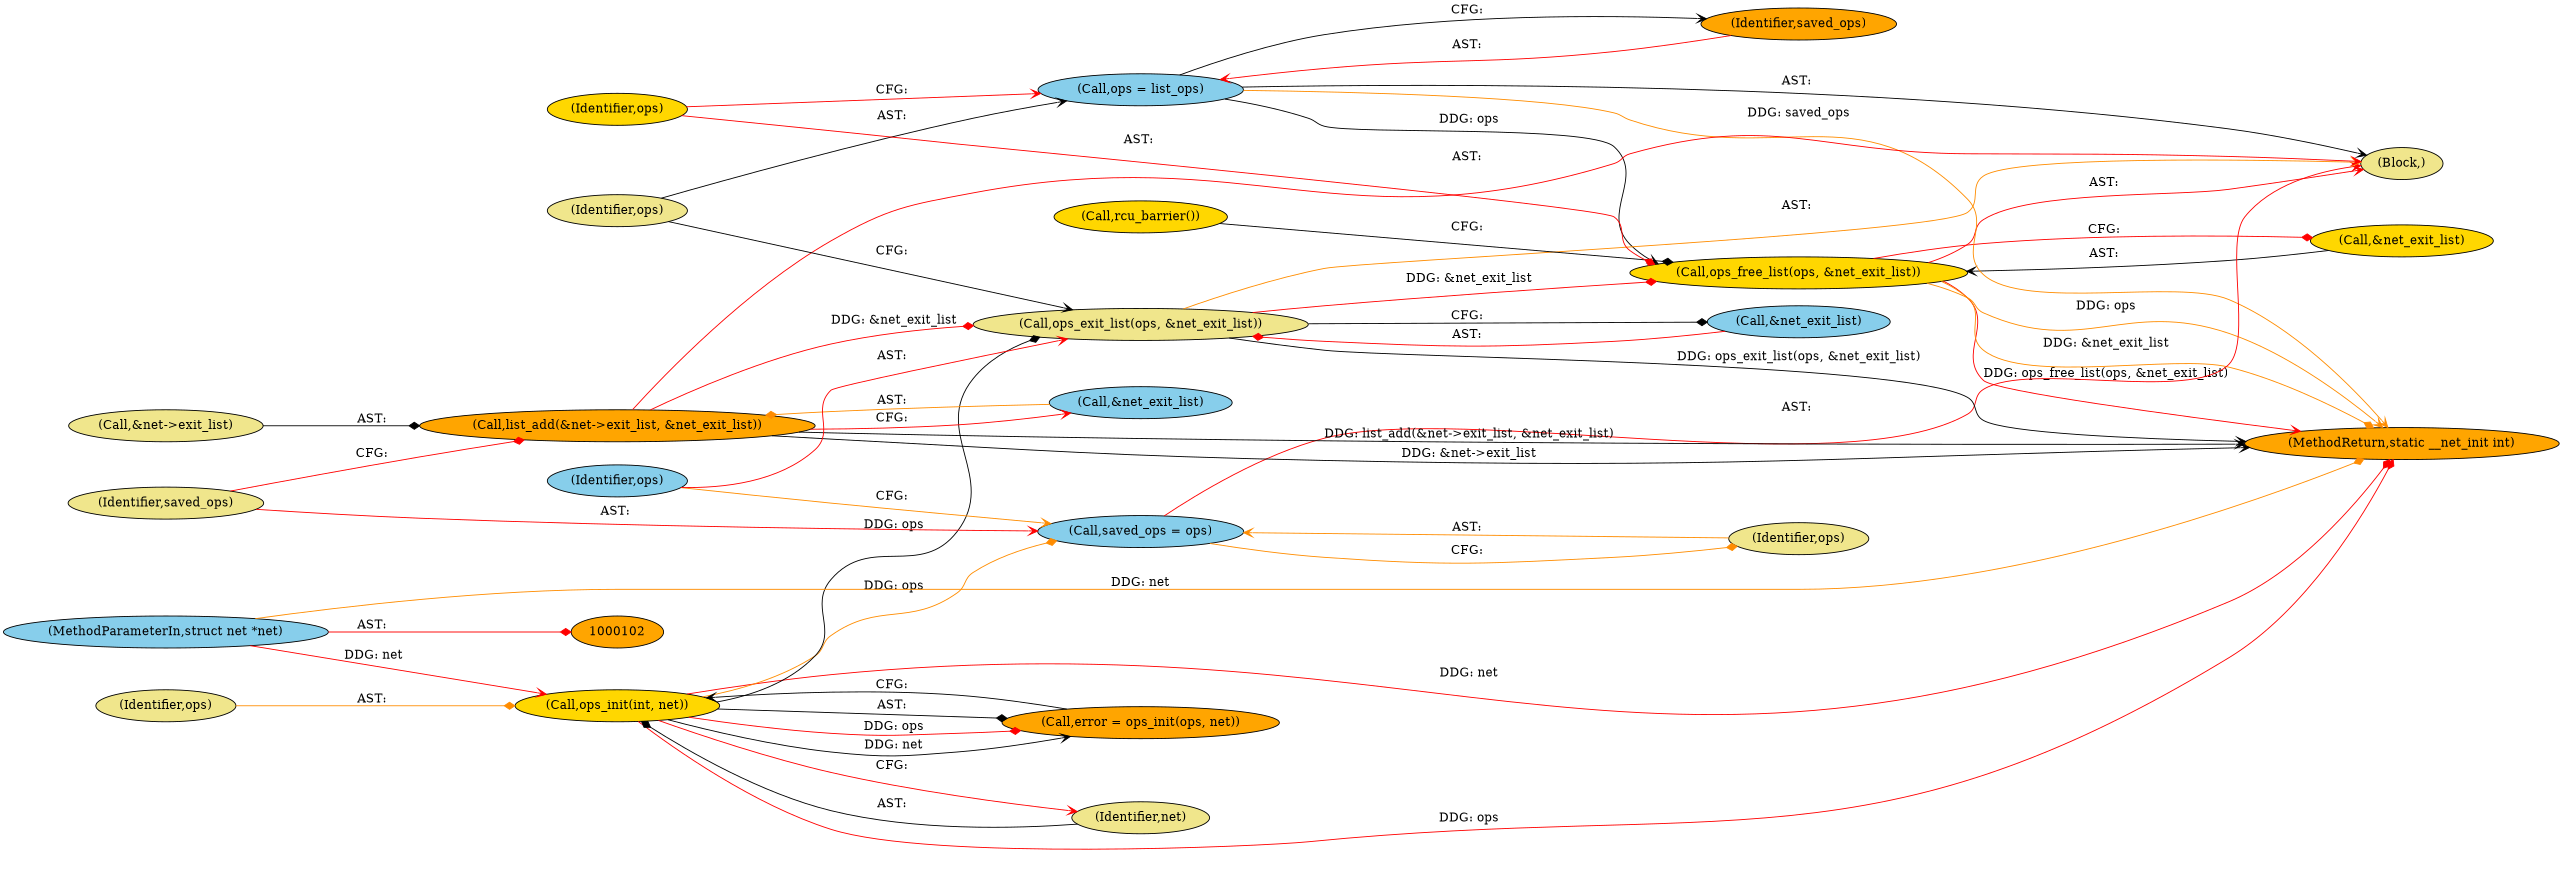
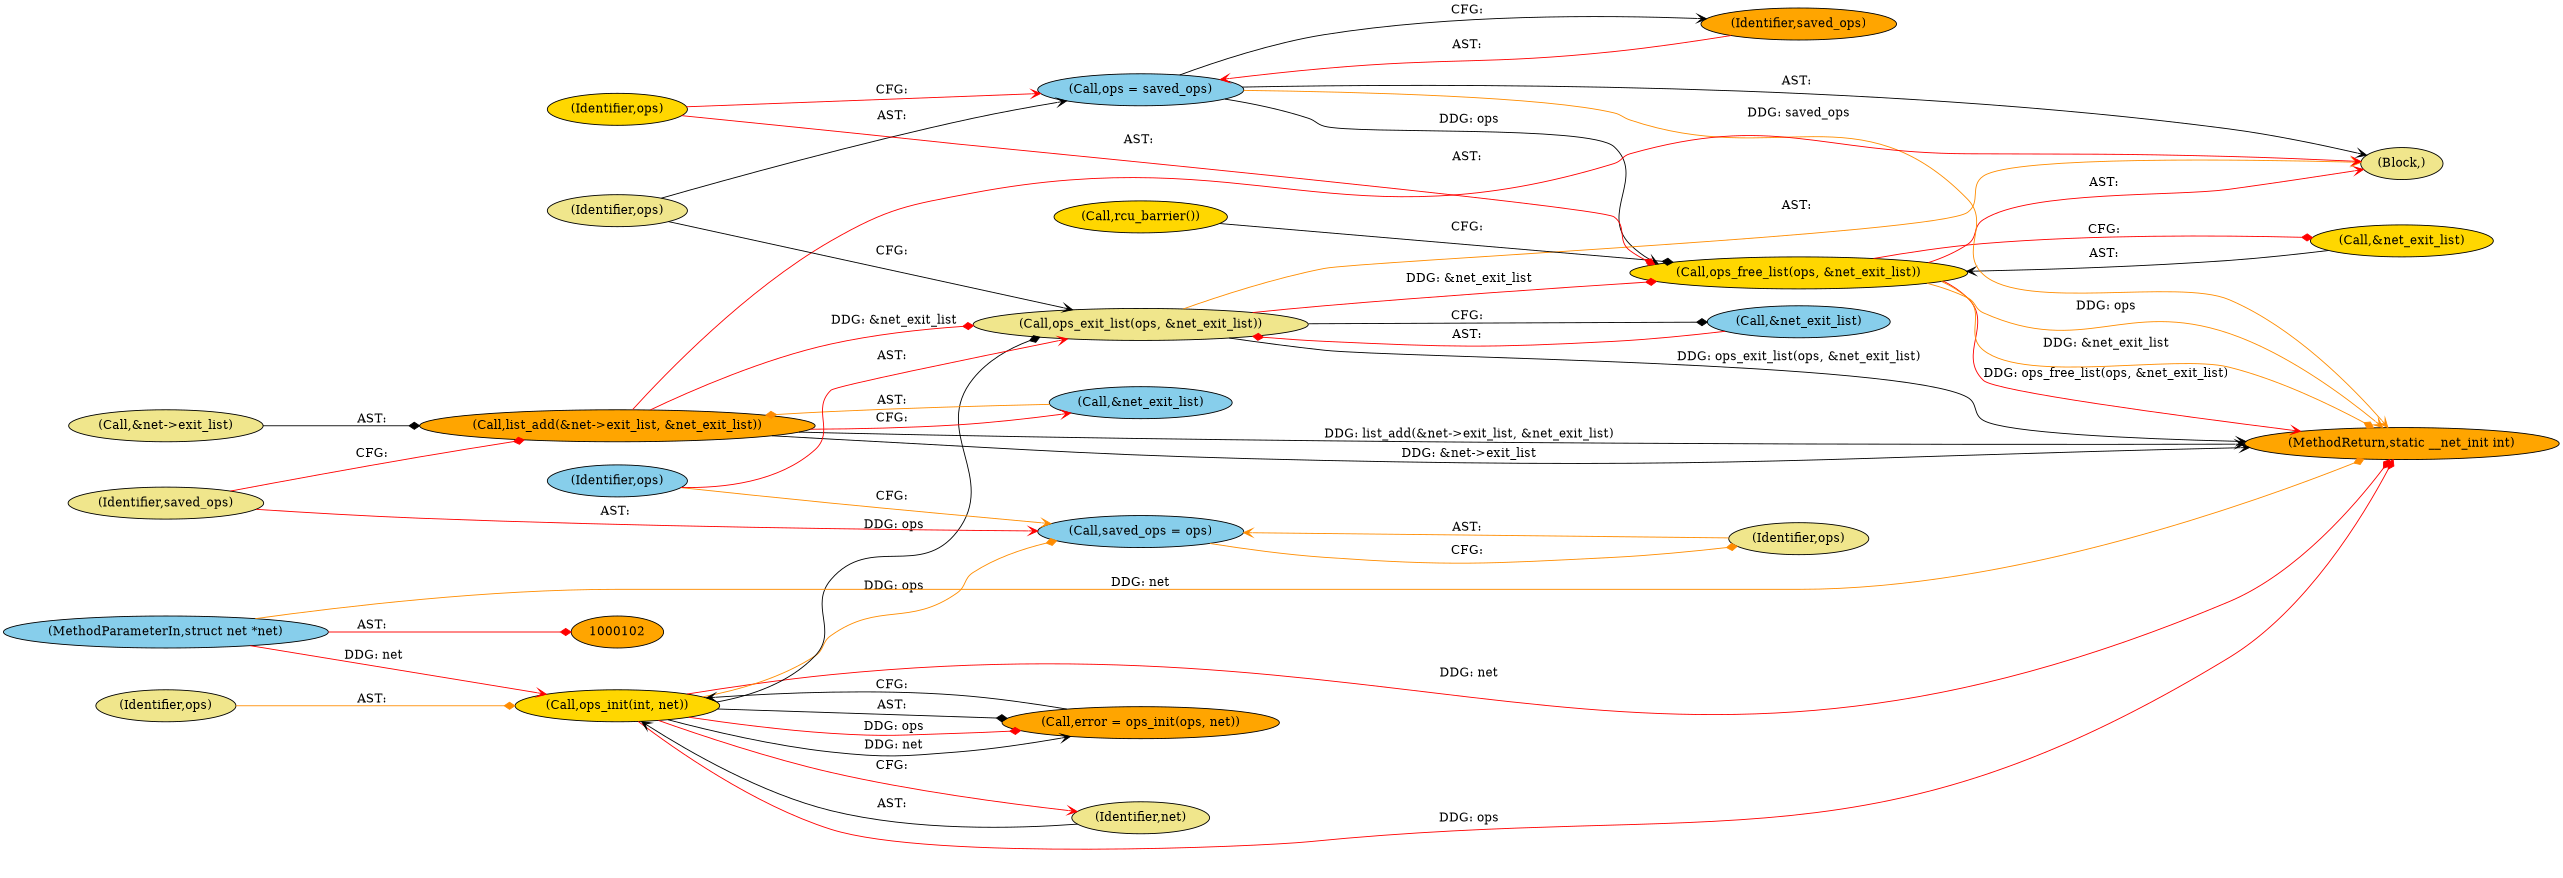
node "(Call,ops = list_ops)": label "(Call,ops = list_ops)" -> "(Call,ops = saved_ops)"
edge "(Call,saved_ops = ops)" -> "(Block,)": removed, label "AST:"
edge "(Identifier,net)" -> "(Call,ops_init(int, net))": arrowhead diamond -> vee
